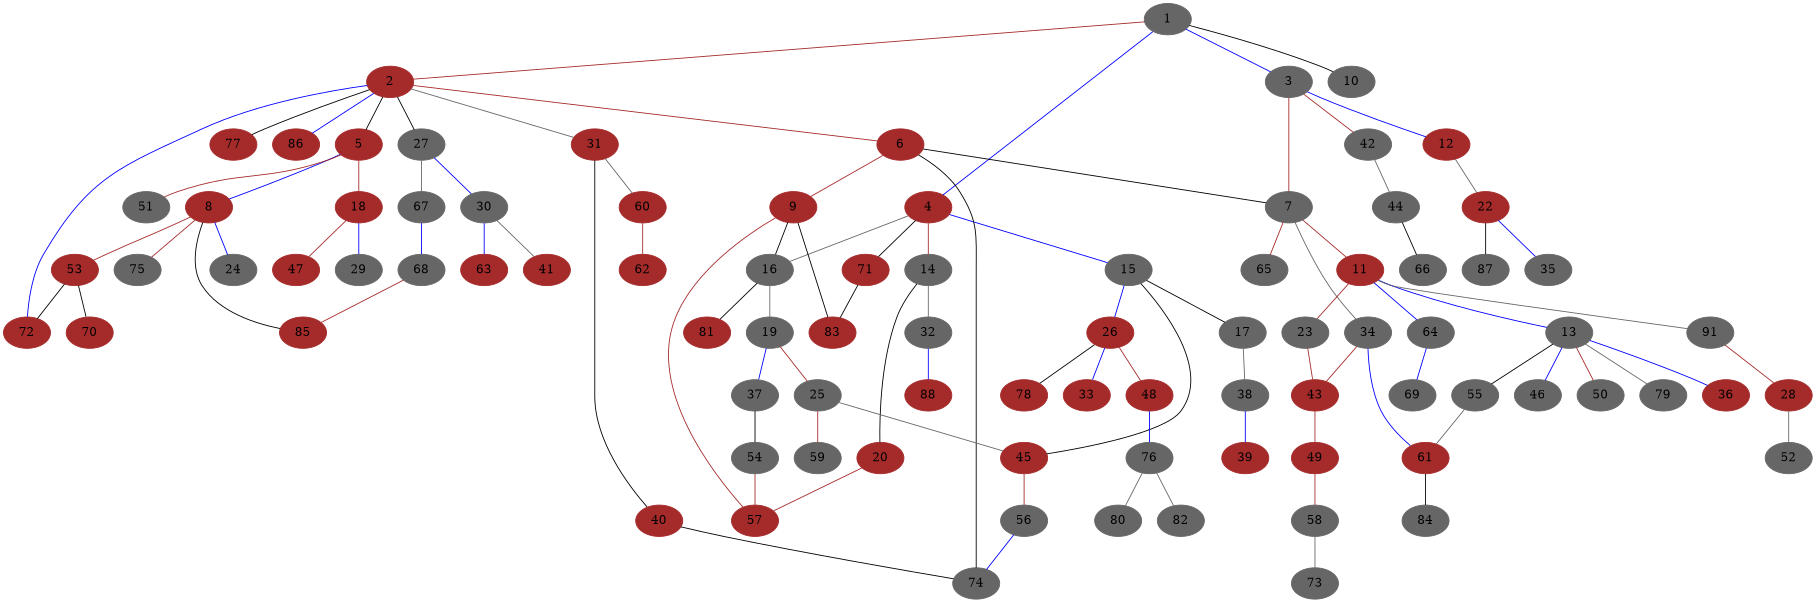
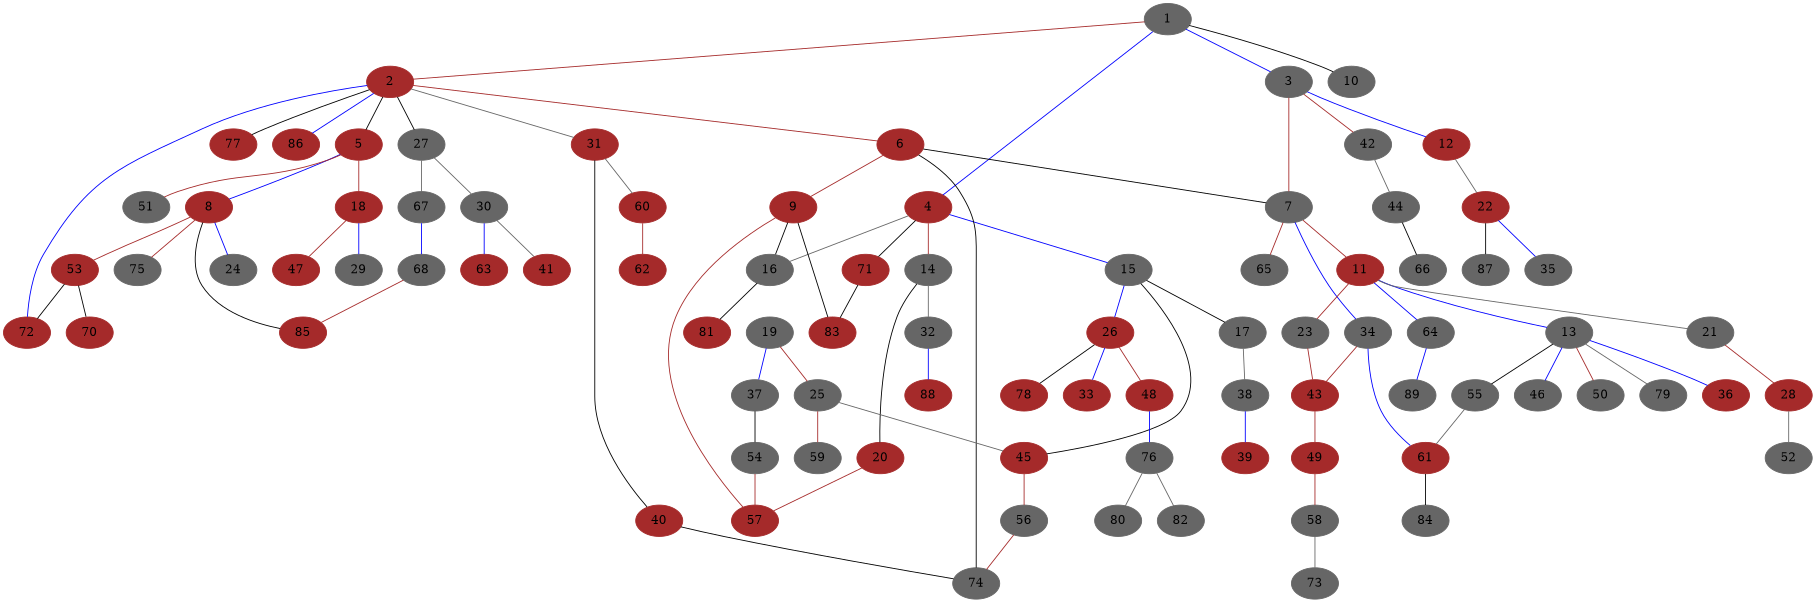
edge "27" -- "30": color blue -> gray40
edge "7" -- "34": color gray40 -> blue
edge "16" -- "19": removed
node "91": label "91" -> "21"
node "69": label "69" -> "89"
edge "56" -- "74": color blue -> brown
